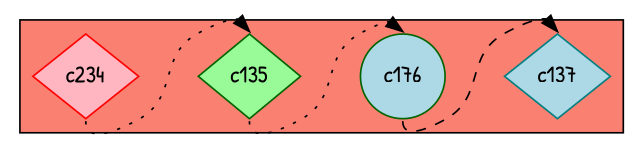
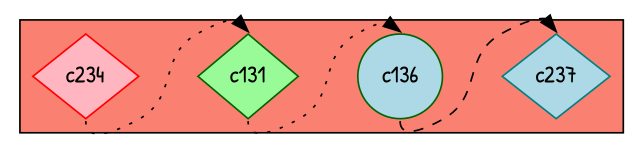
node "c135": label "c135" -> "c131"
node "c176": label "c176" -> "c136"
node "c137": label "c137" -> "c237"
